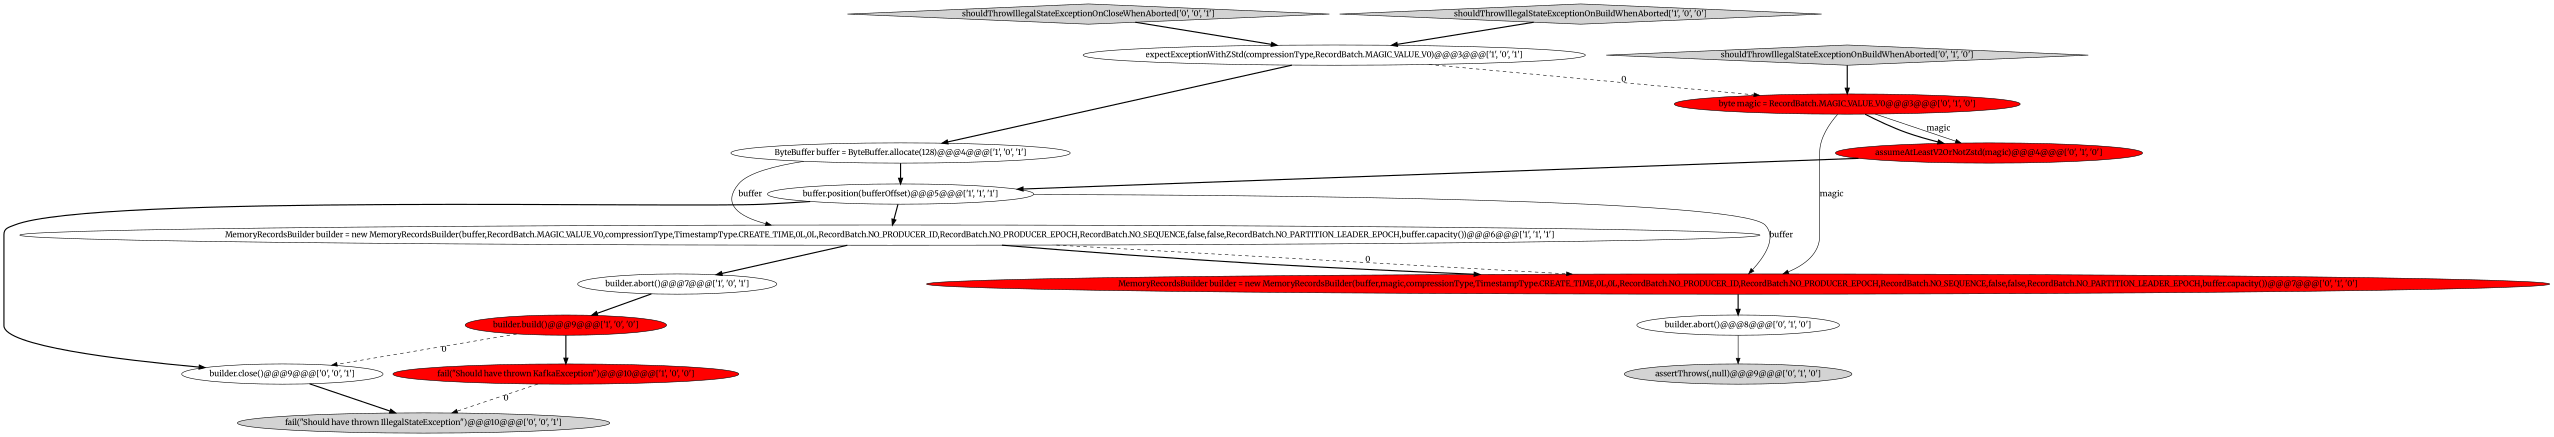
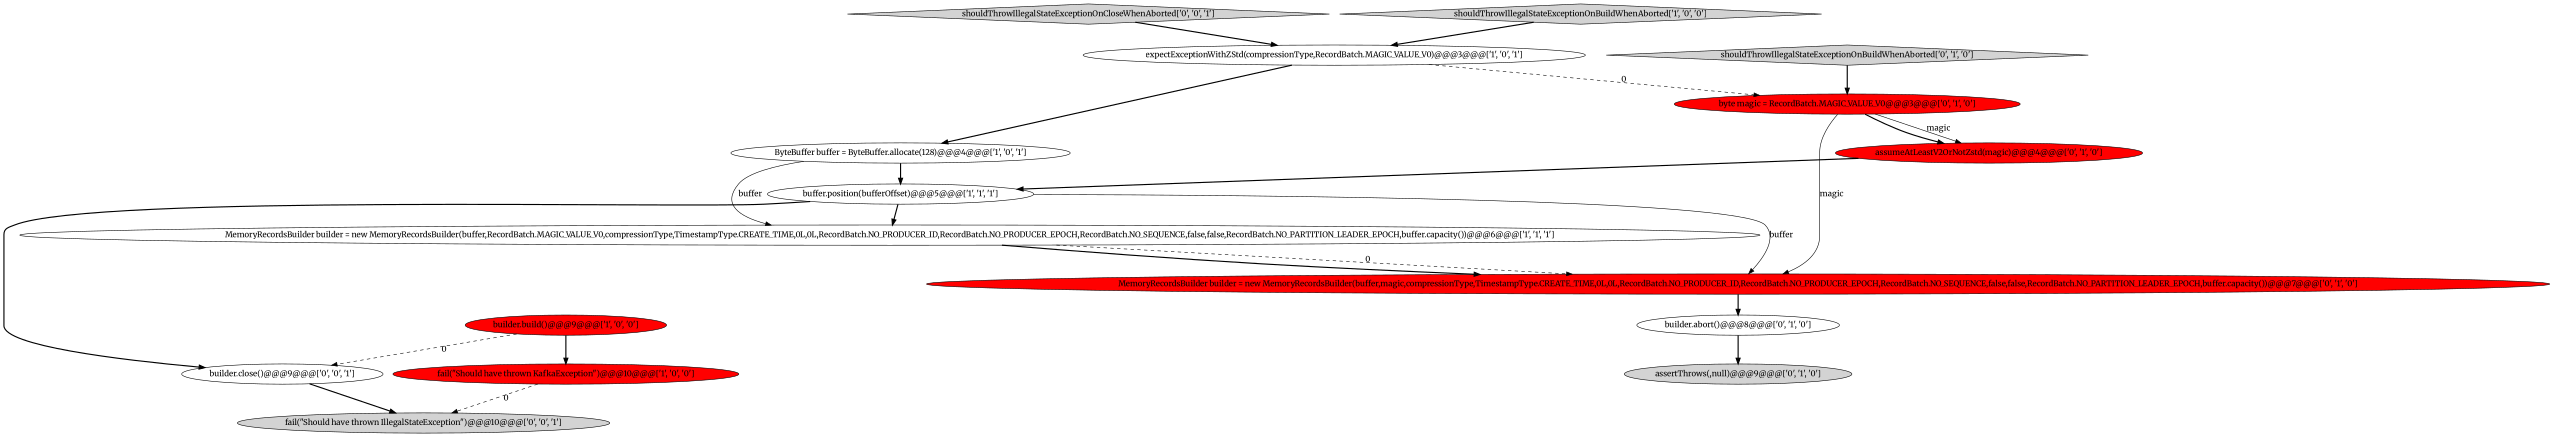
node "builder.abort()@@@7@@@['1', '0', '1']": removed
edge "builder.abort()@@@8@@@['0', '1', '0']" -> "assertThrows(,null)@@@9@@@['0', '1', '0']": style solid -> bold
